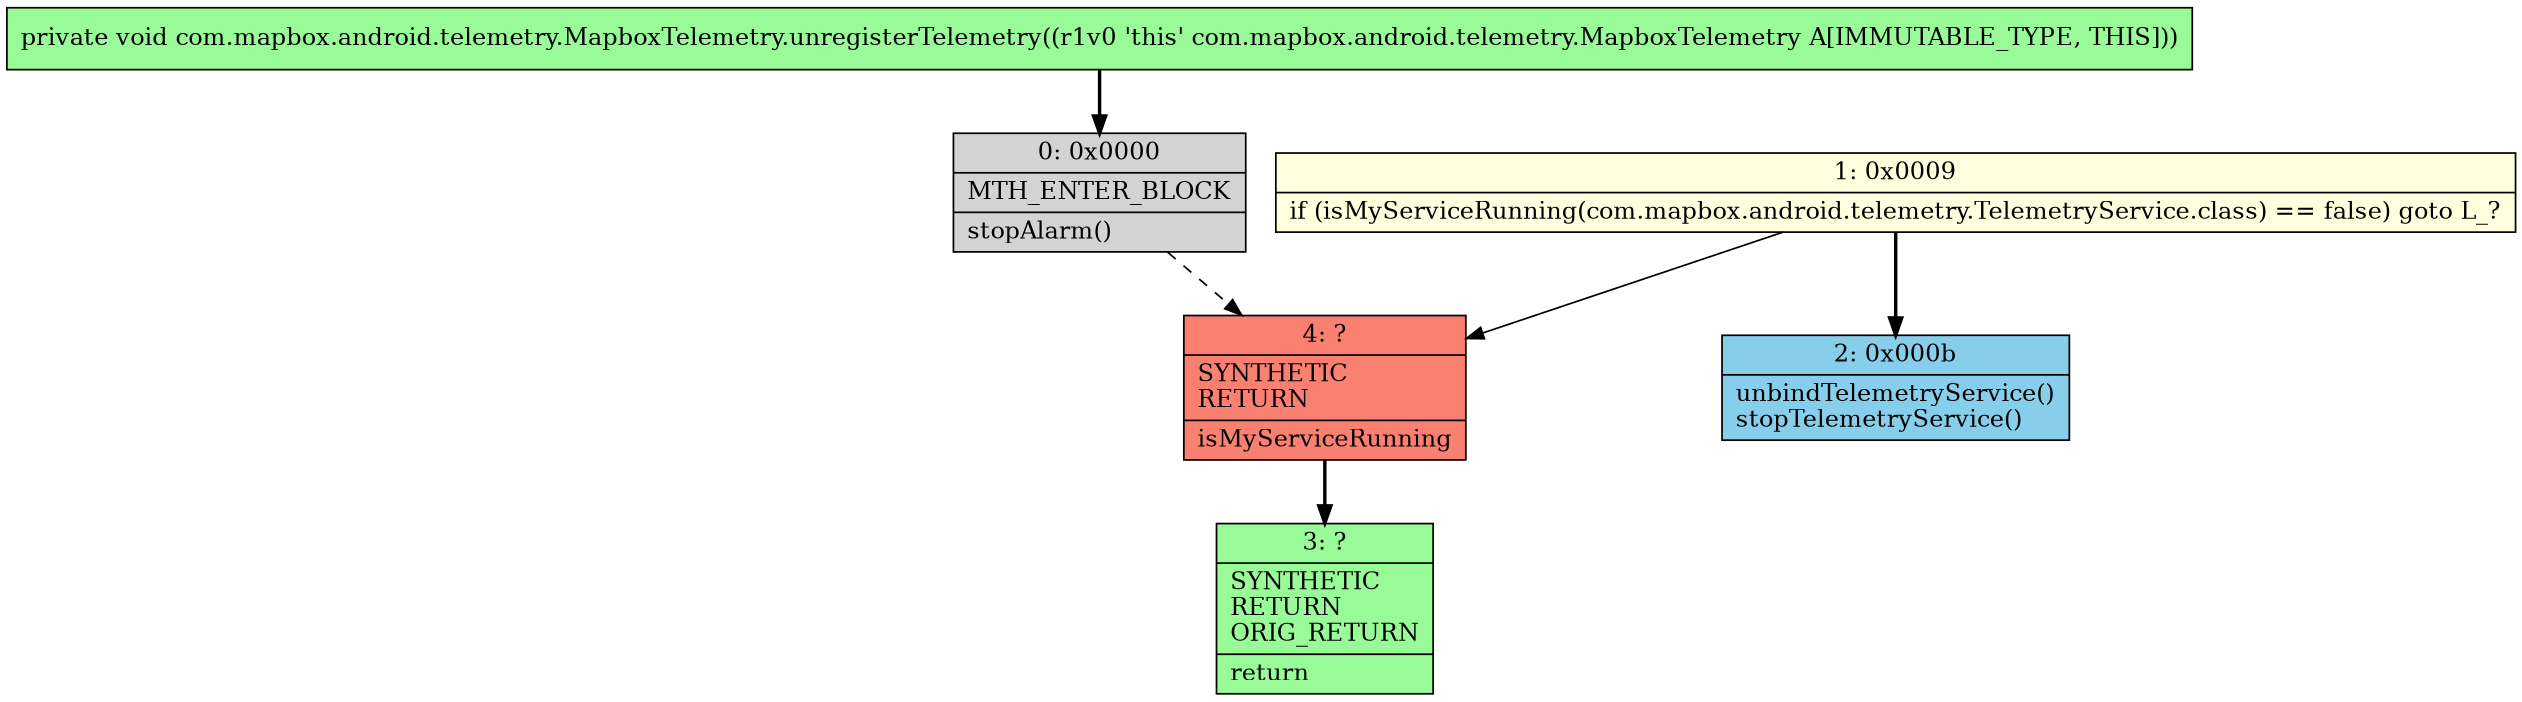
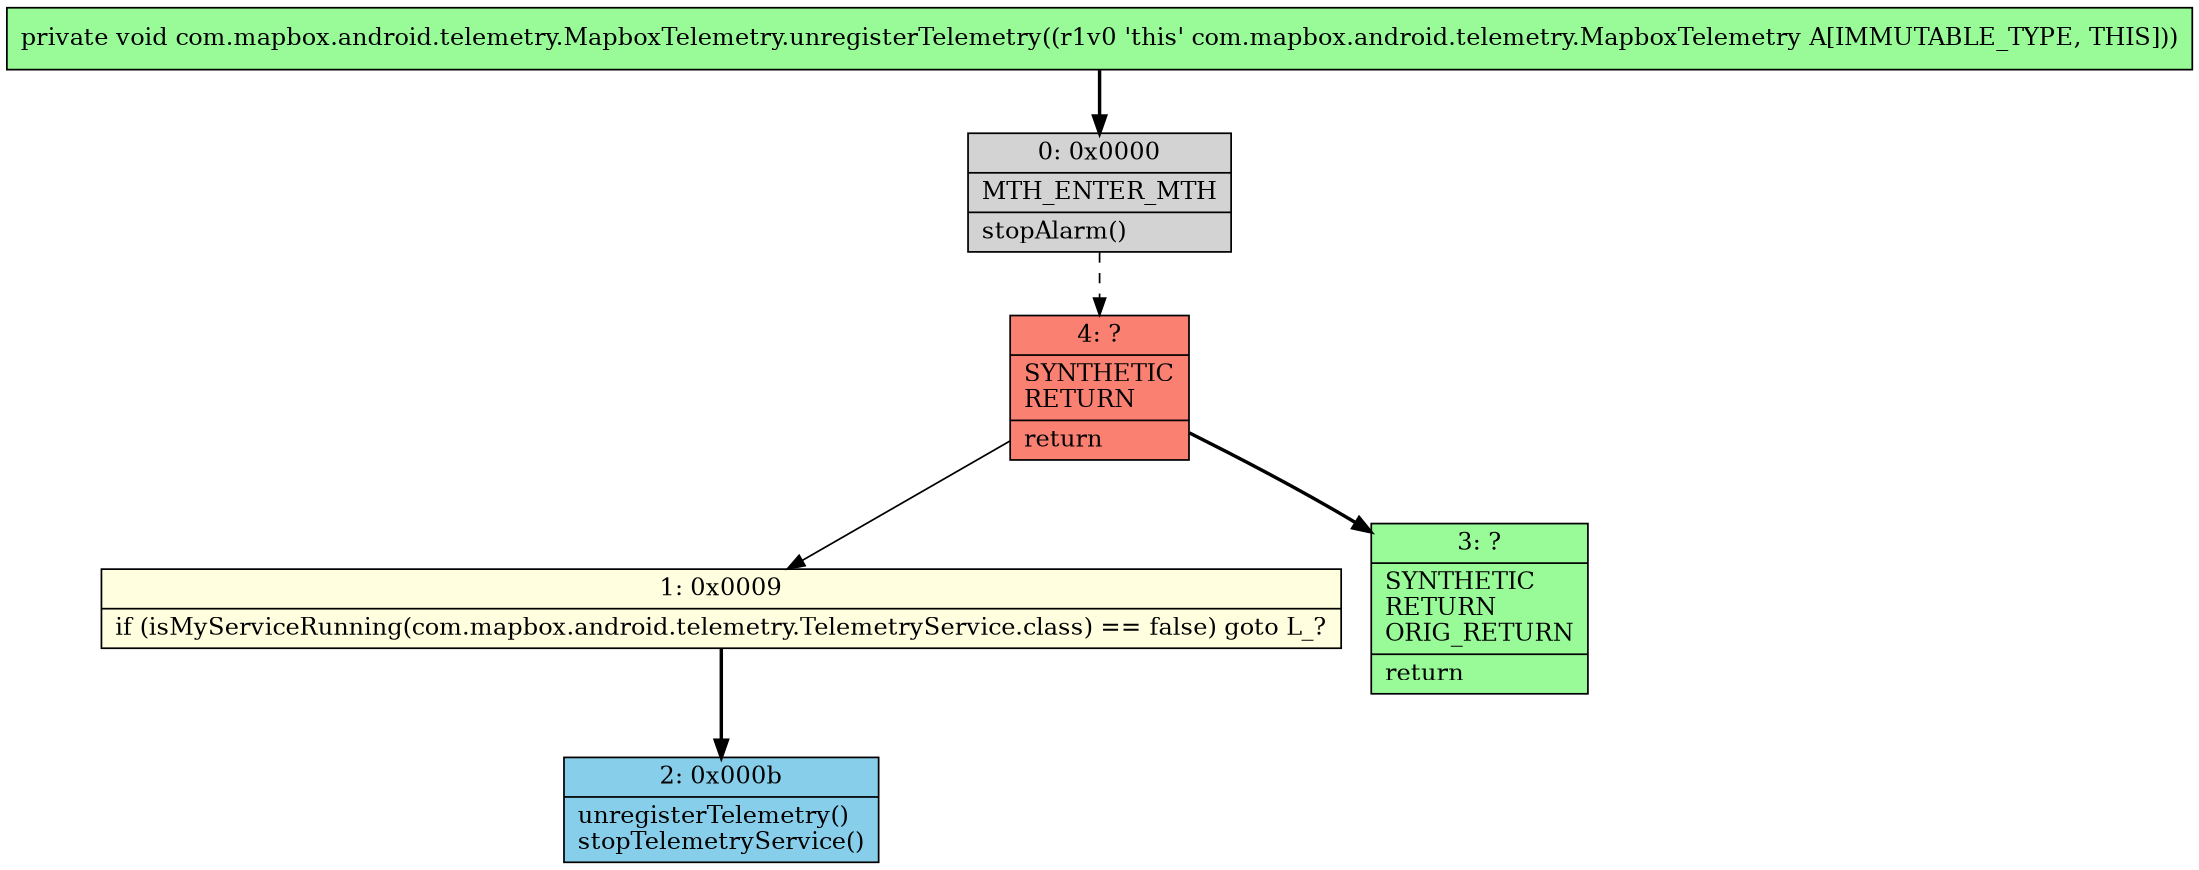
node "0: 0x0000": text "MTH_ENTER_BLOCK" -> "MTH_ENTER_MTH"
edge "1: 0x0009" -> "4: ?": reversed
node "2: 0x000b": text "unbindTelemetryService()" -> "unregisterTelemetry()"
node "4: ?": text "isMyServiceRunning" -> "return"
